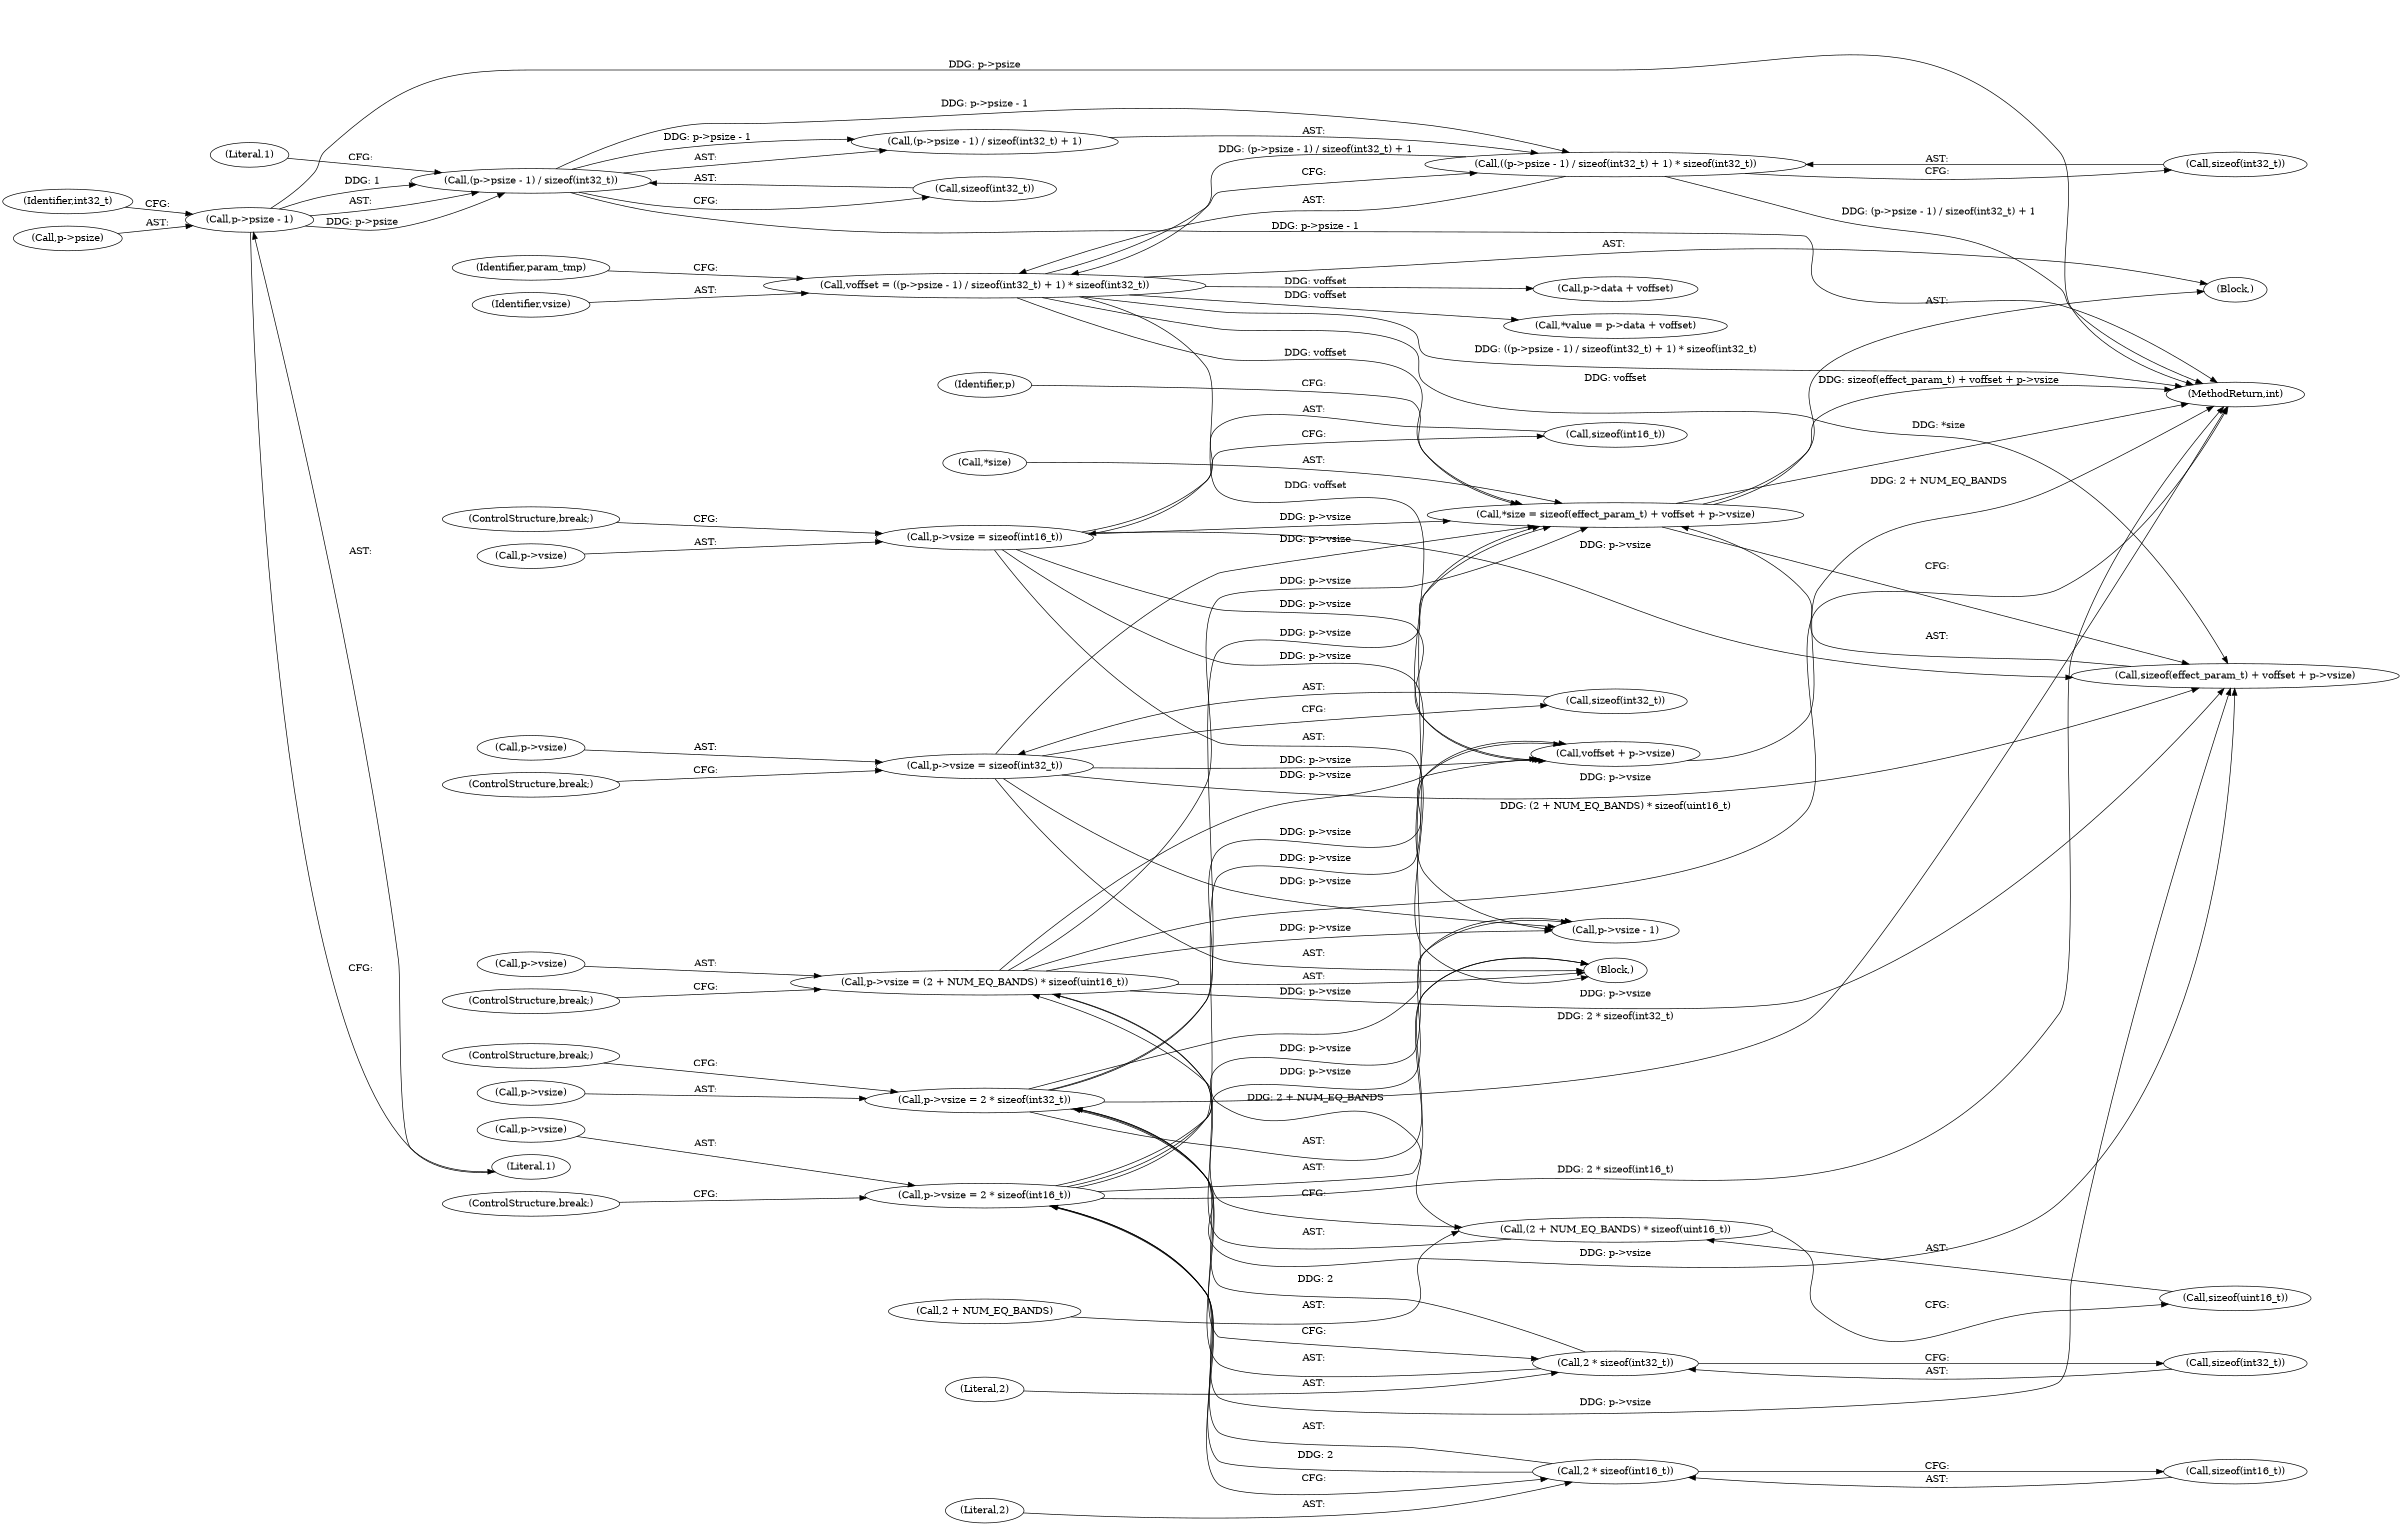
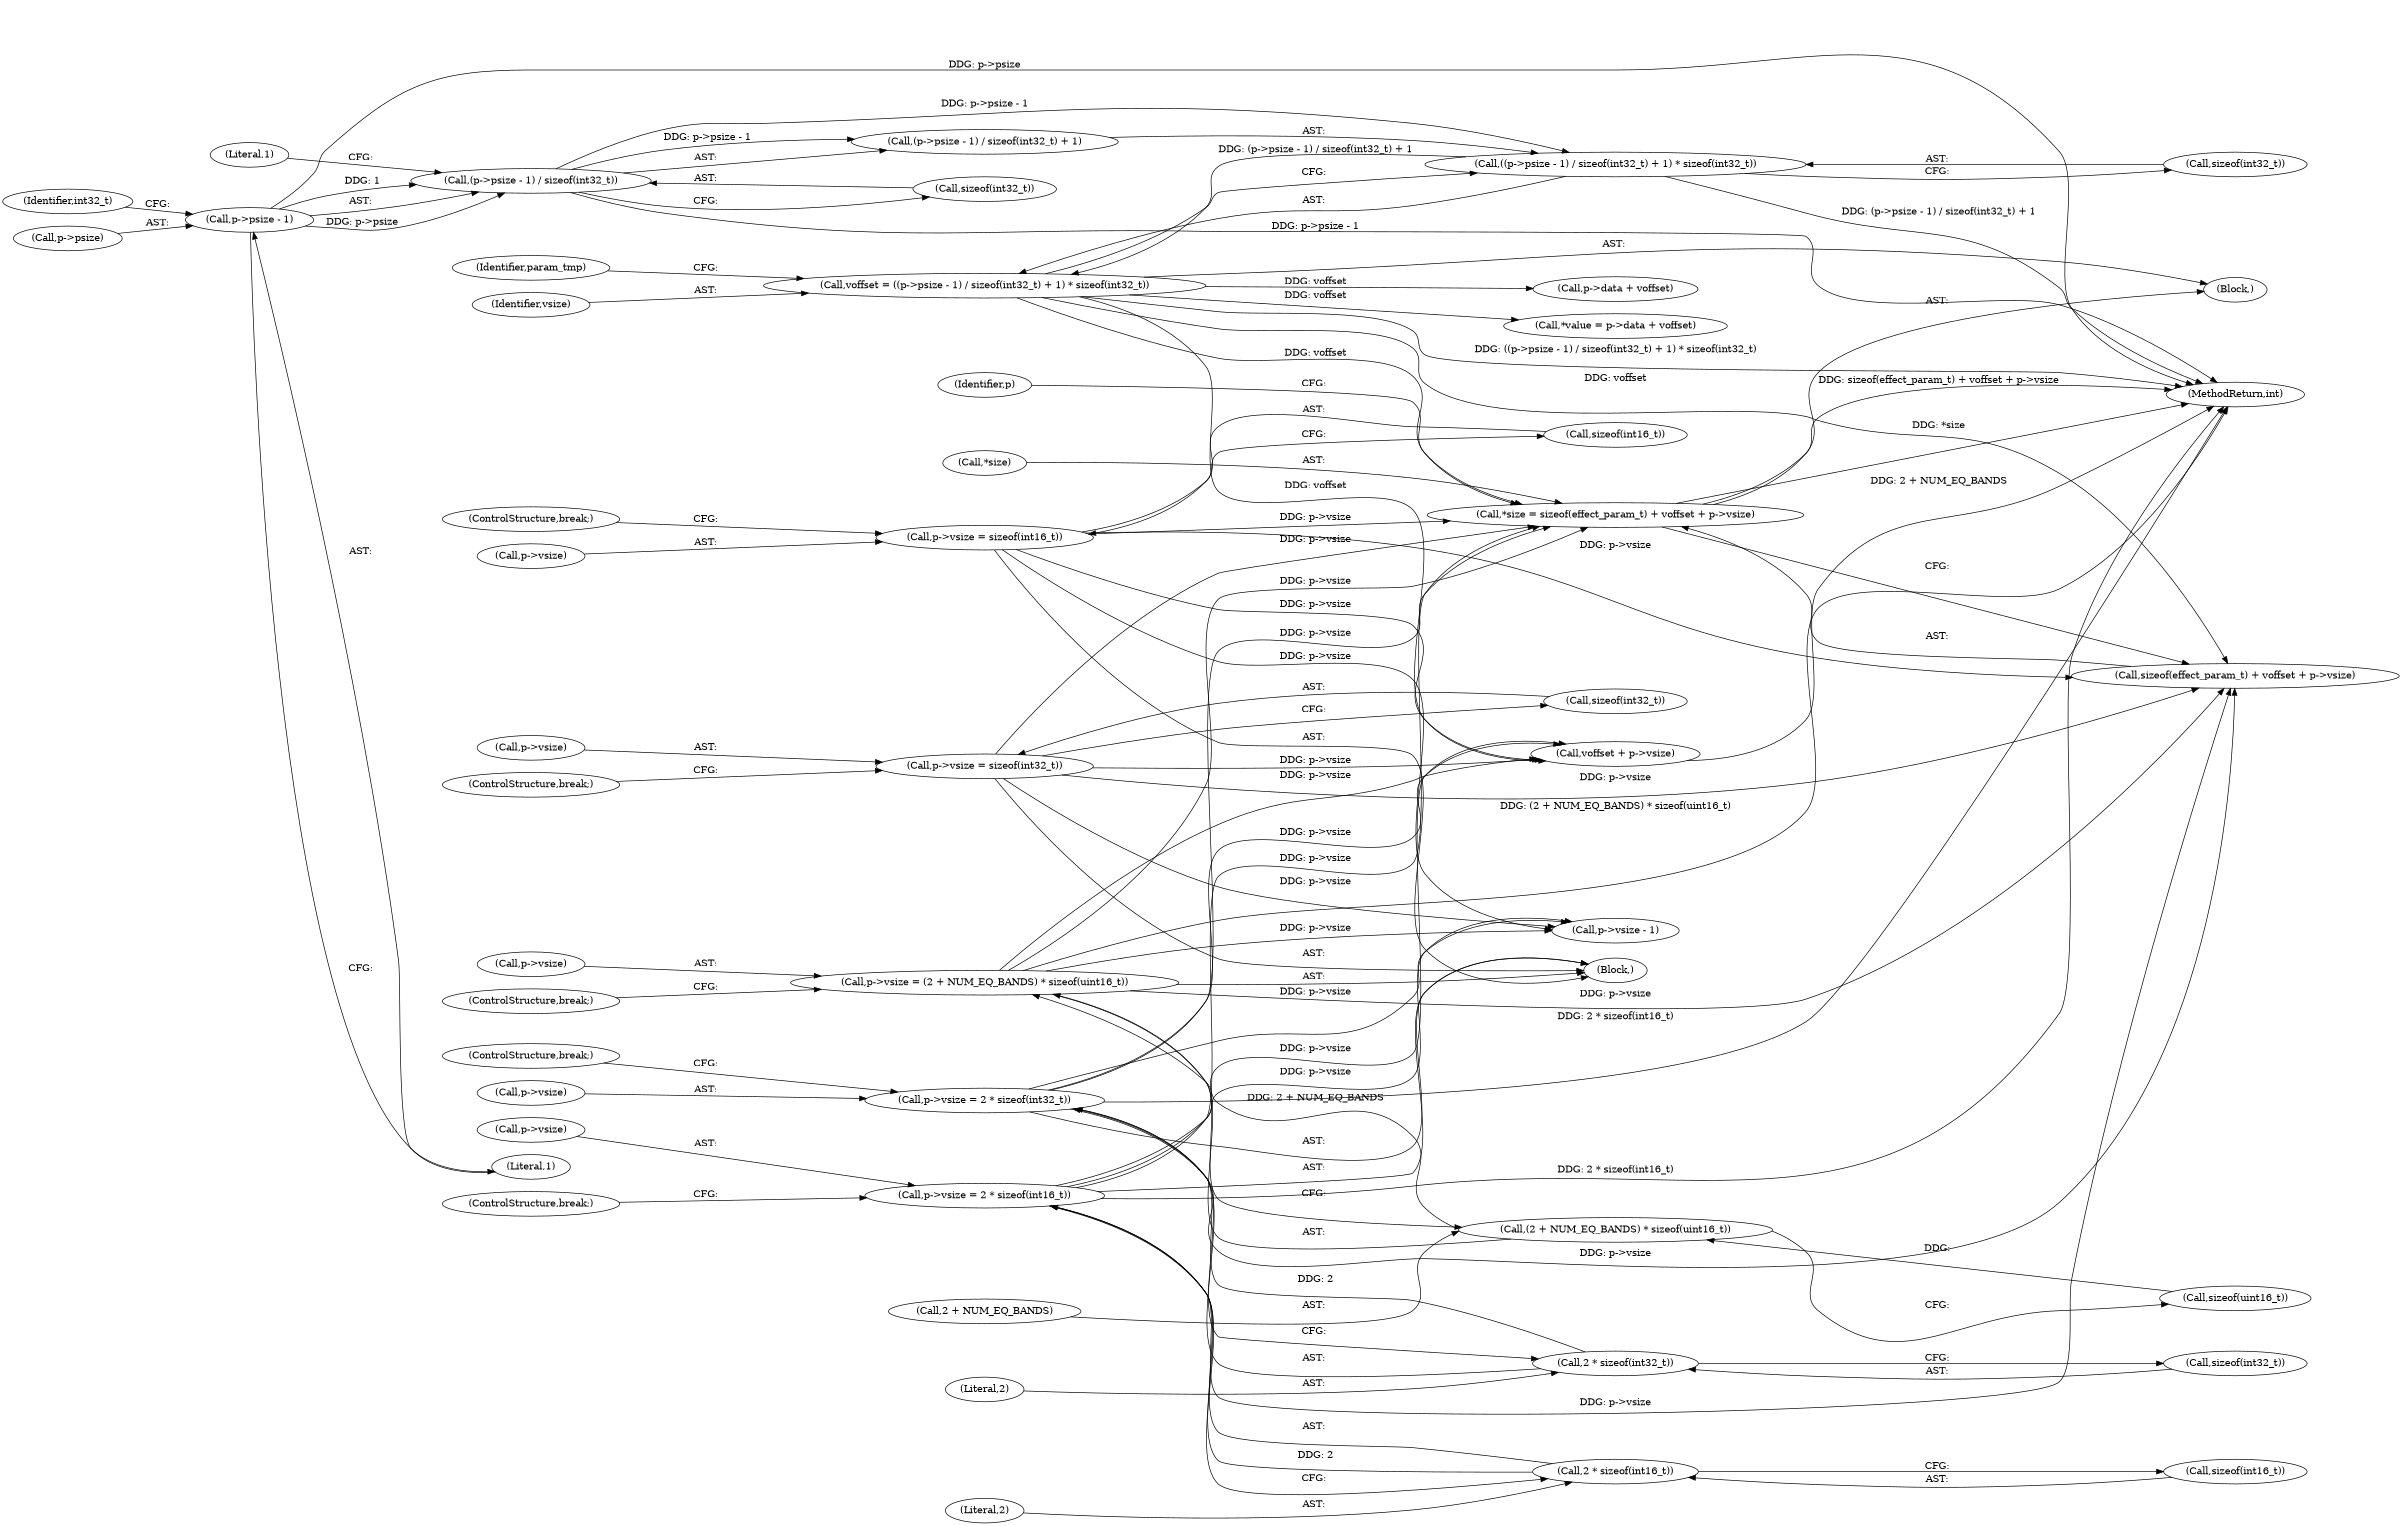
edge "(Call,p->vsize = 2 * sizeof(int32_t))" -> "(MethodReturn,int)": label "DDG: 2 * sizeof(int32_t)" -> "DDG: 2 * sizeof(int16_t)"
edge "(Call,sizeof(uint16_t))" -> "(Call,(2 + NUM_EQ_BANDS) * sizeof(uint16_t))": label "AST: " -> "DDG: "
